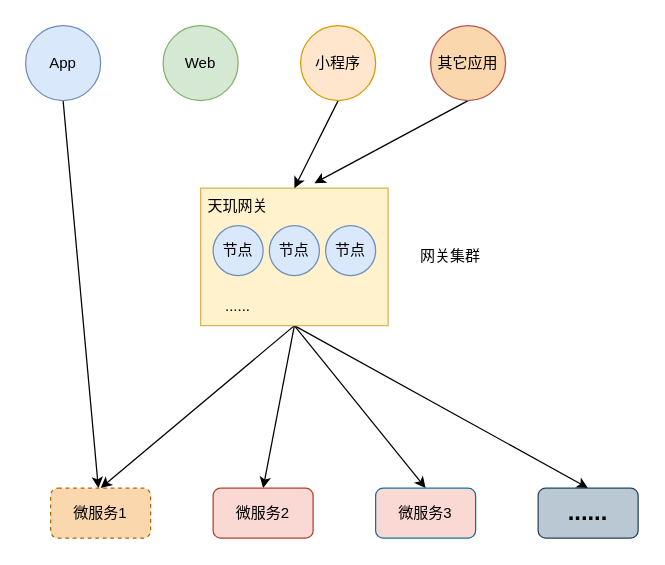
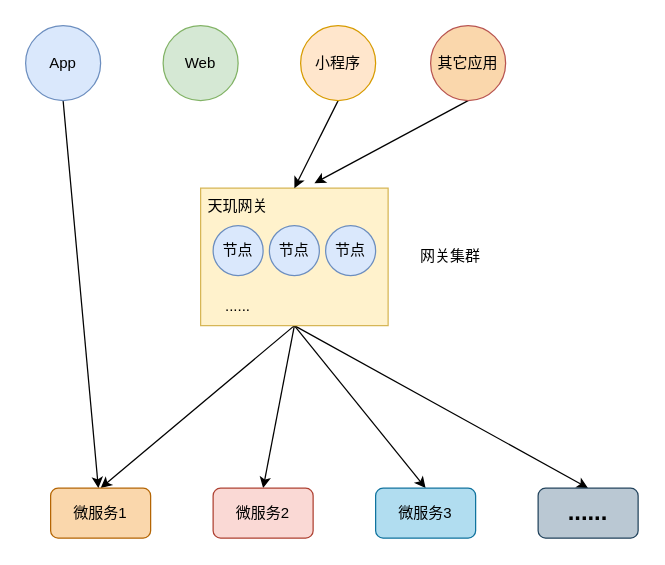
node "微服务1": style dashed -> solid
node "微服务3": fillcolor #fad9d5 -> #b1ddf0
